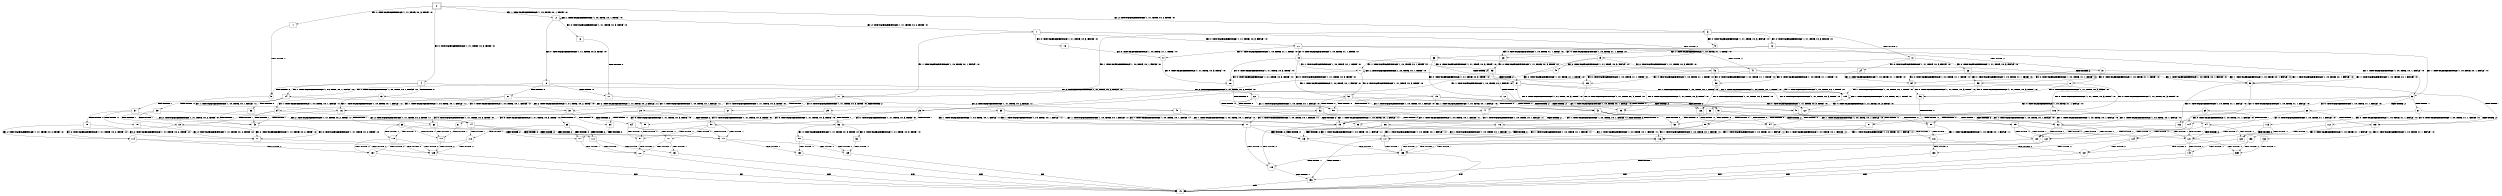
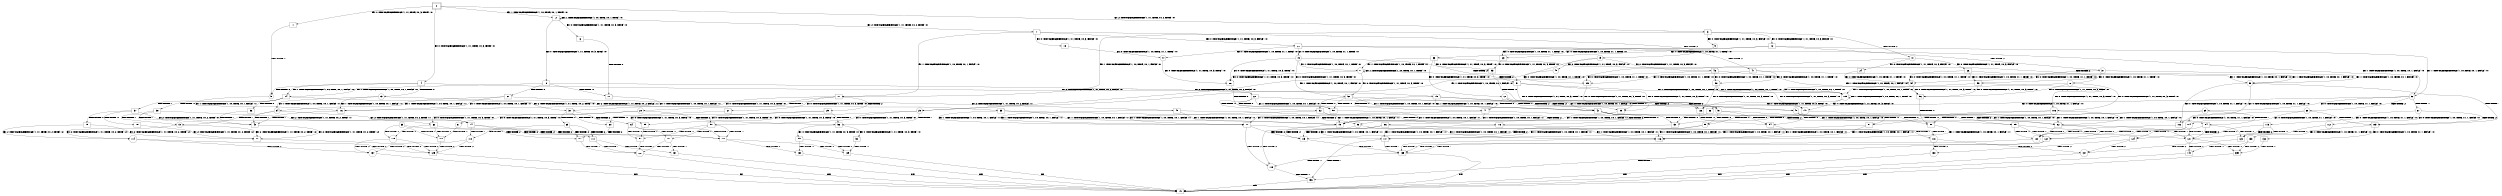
edge "46" -> "58": now "46" -> "96"
node "127": label "127" -> "147"
edge "30" -> "63": removed, label "TERMINATE !1"
